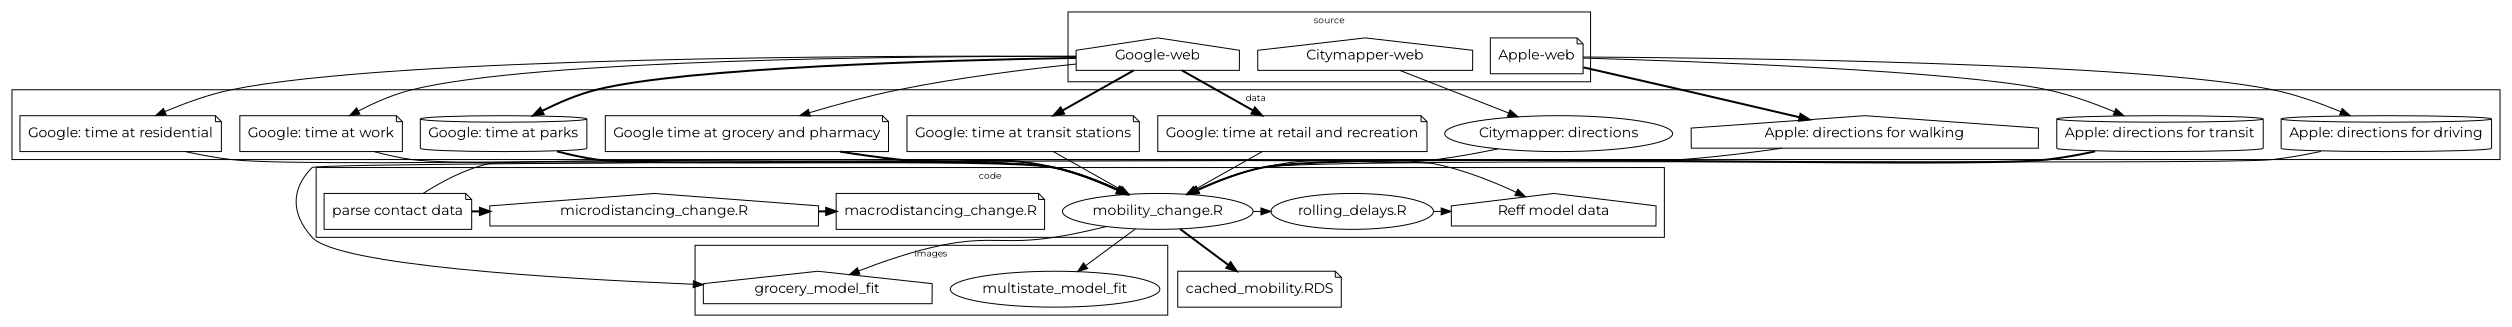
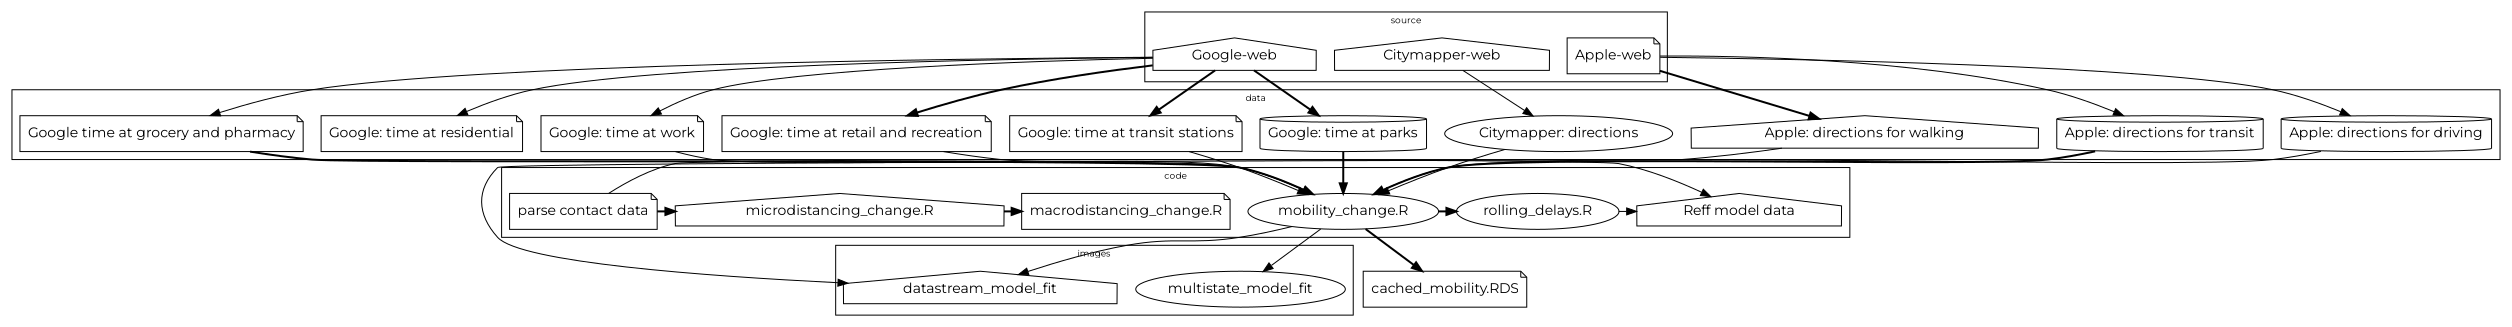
edge "Google: time at residential" -> "mobility_change.R": removed
edge "mobility_change.R" -> "rolling_delays.R": style solid -> bold
node "grocery_model_fit": label "grocery_model_fit" -> "datastream_model_fit"
